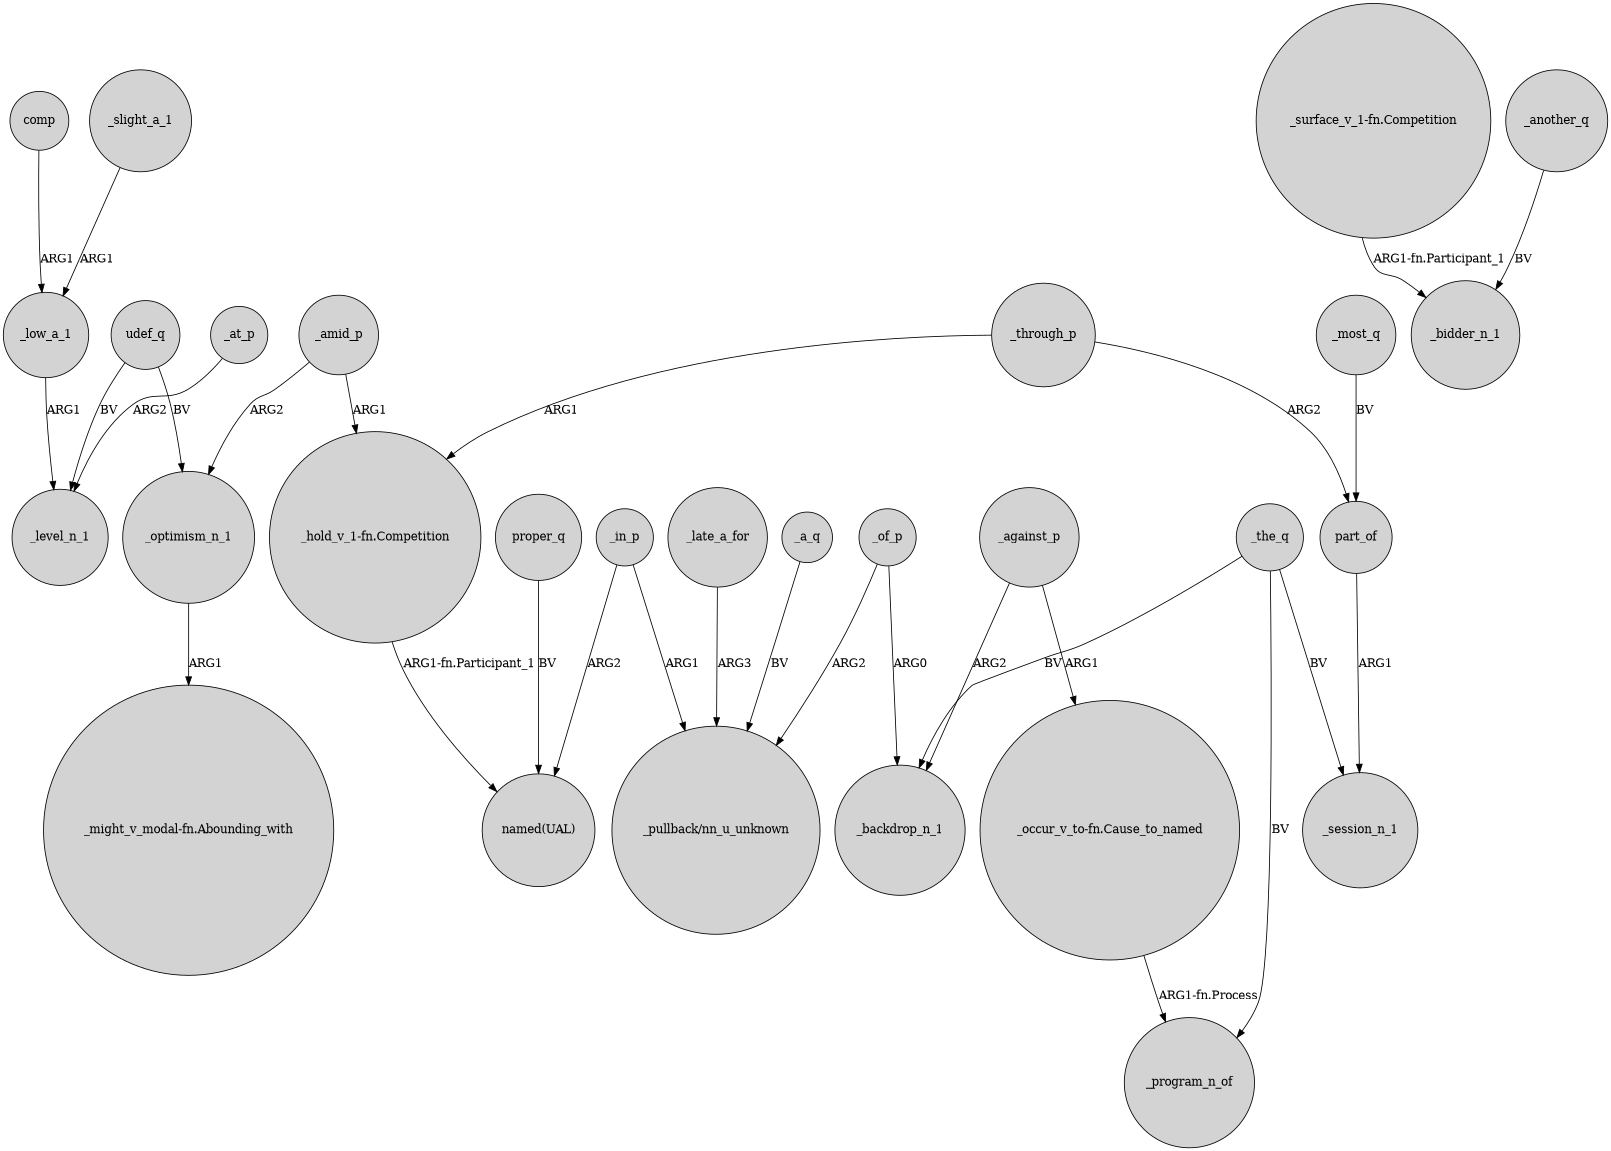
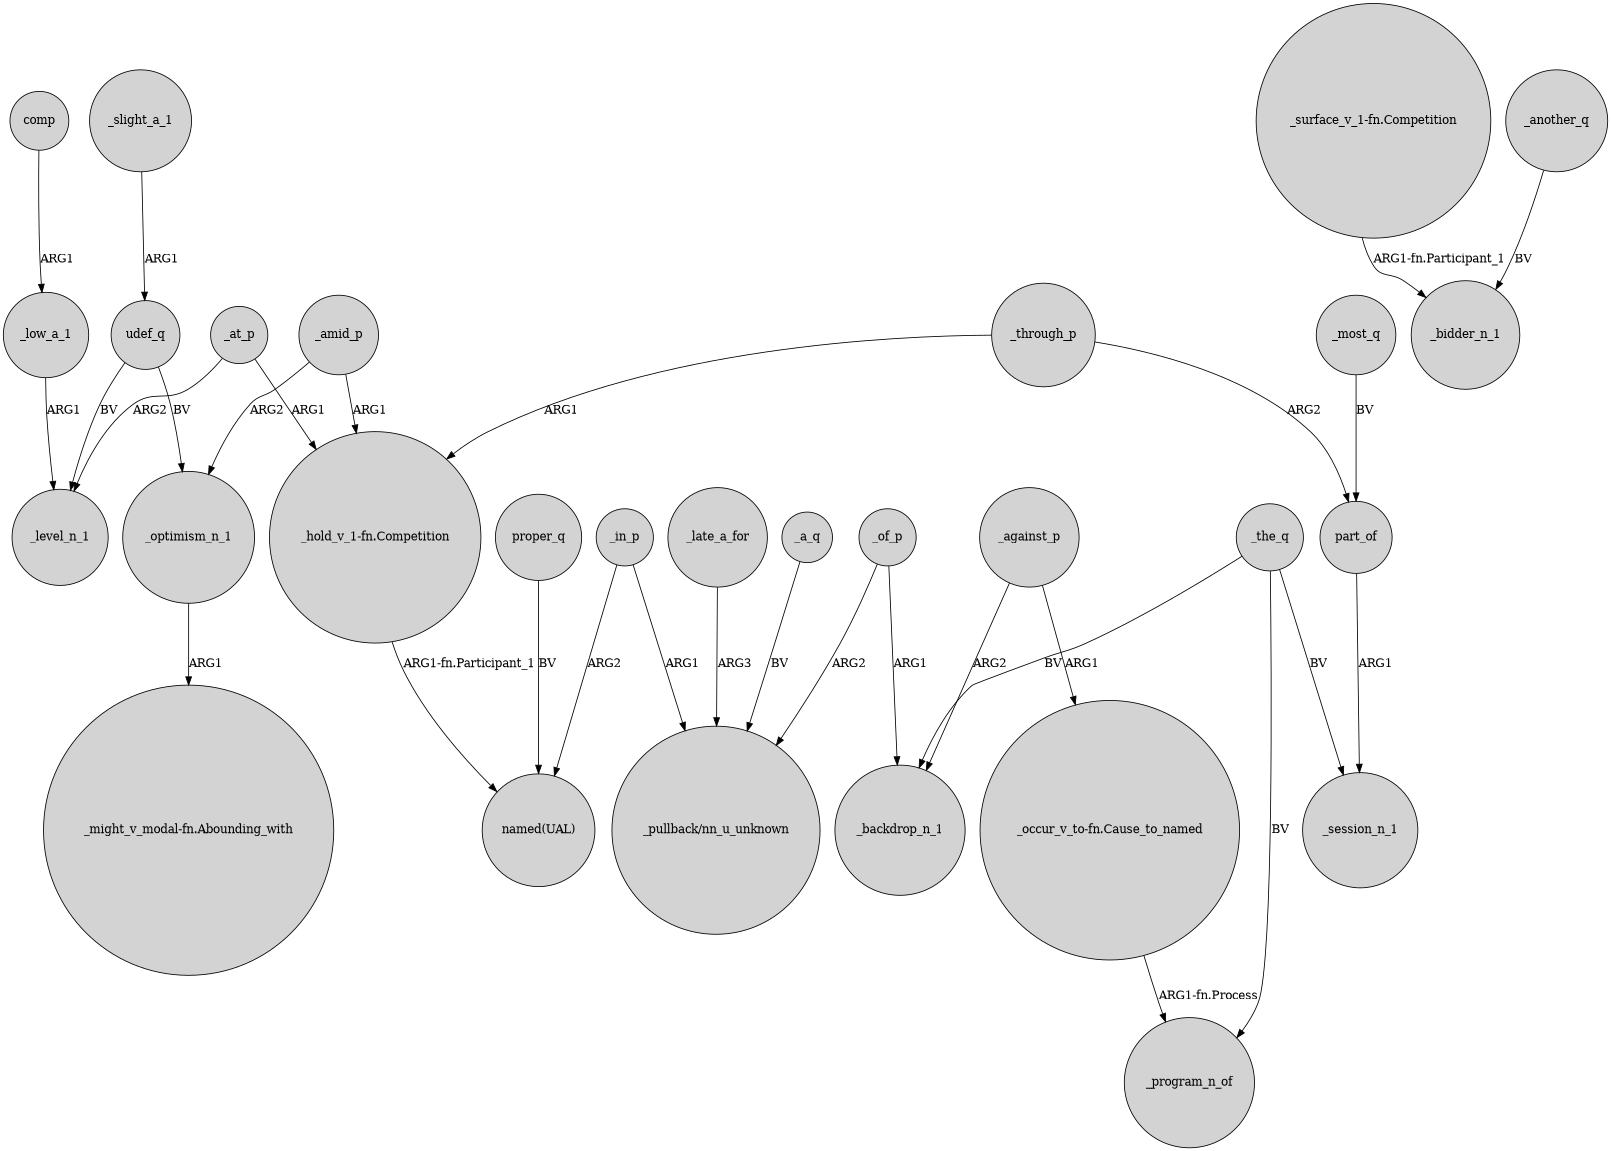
edge "_slight_a_1" -> "_low_a_1": now "_slight_a_1" -> "udef_q"
edge "_at_p" -> "_hold_v_1-fn.Competition": added, label "ARG1"
edge "_of_p" -> "_backdrop_n_1": label "ARG0" -> "ARG1"
